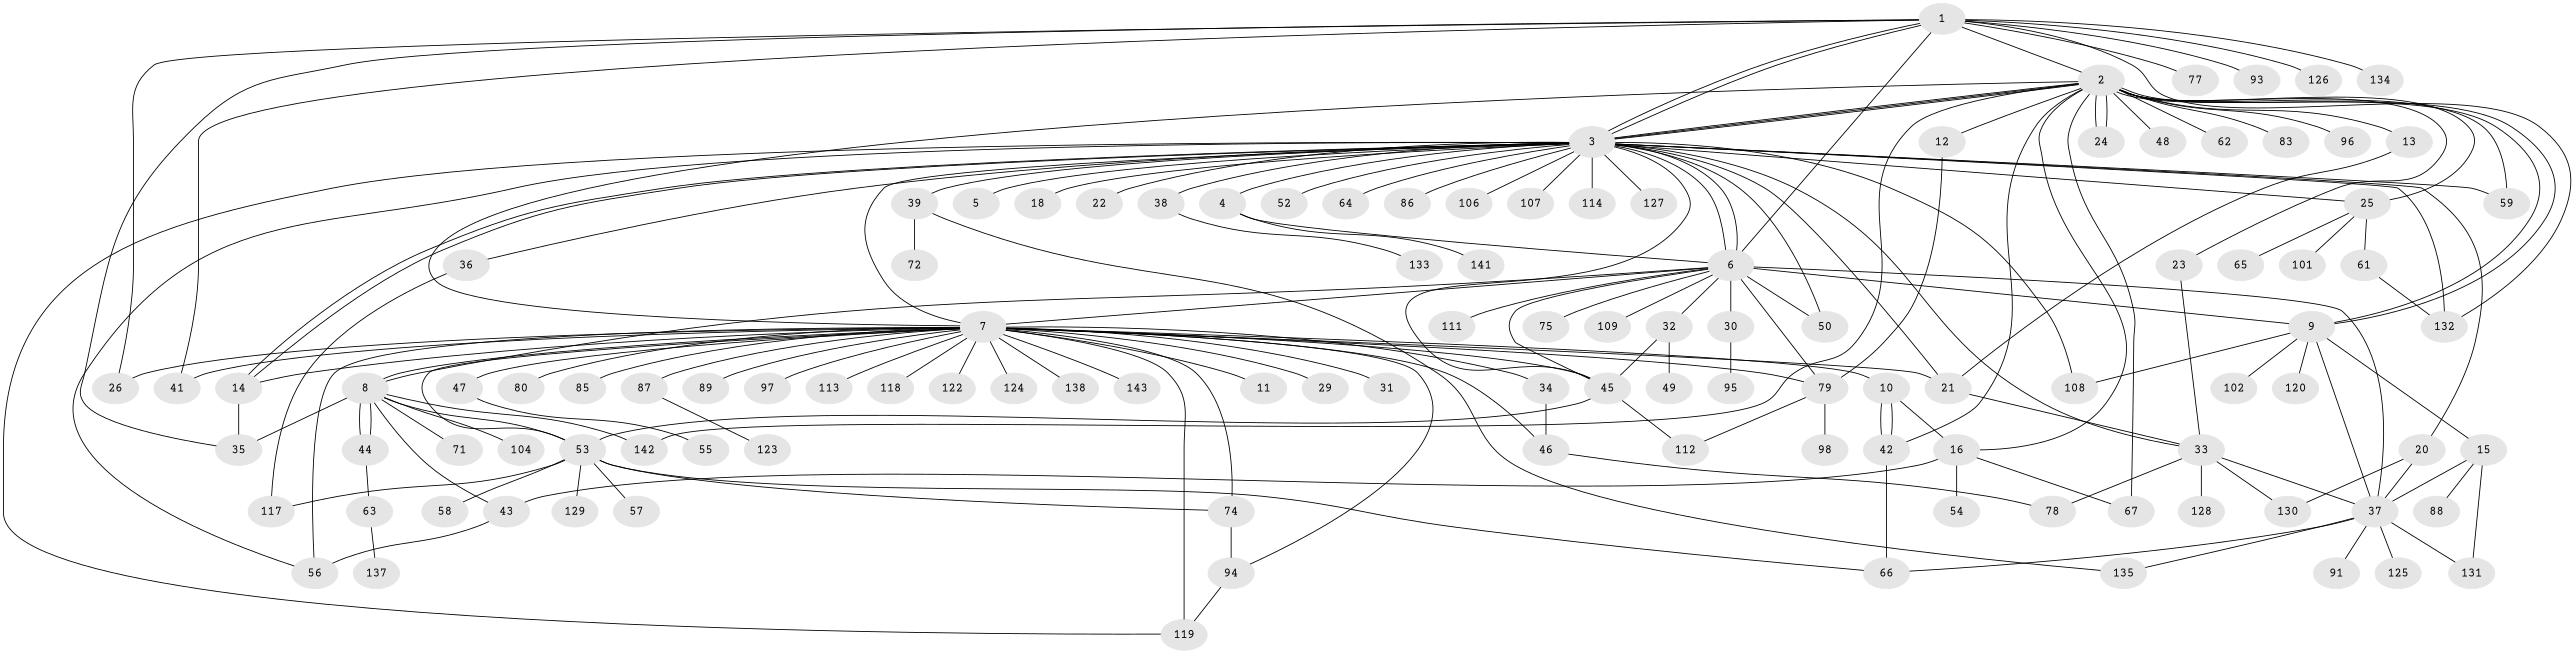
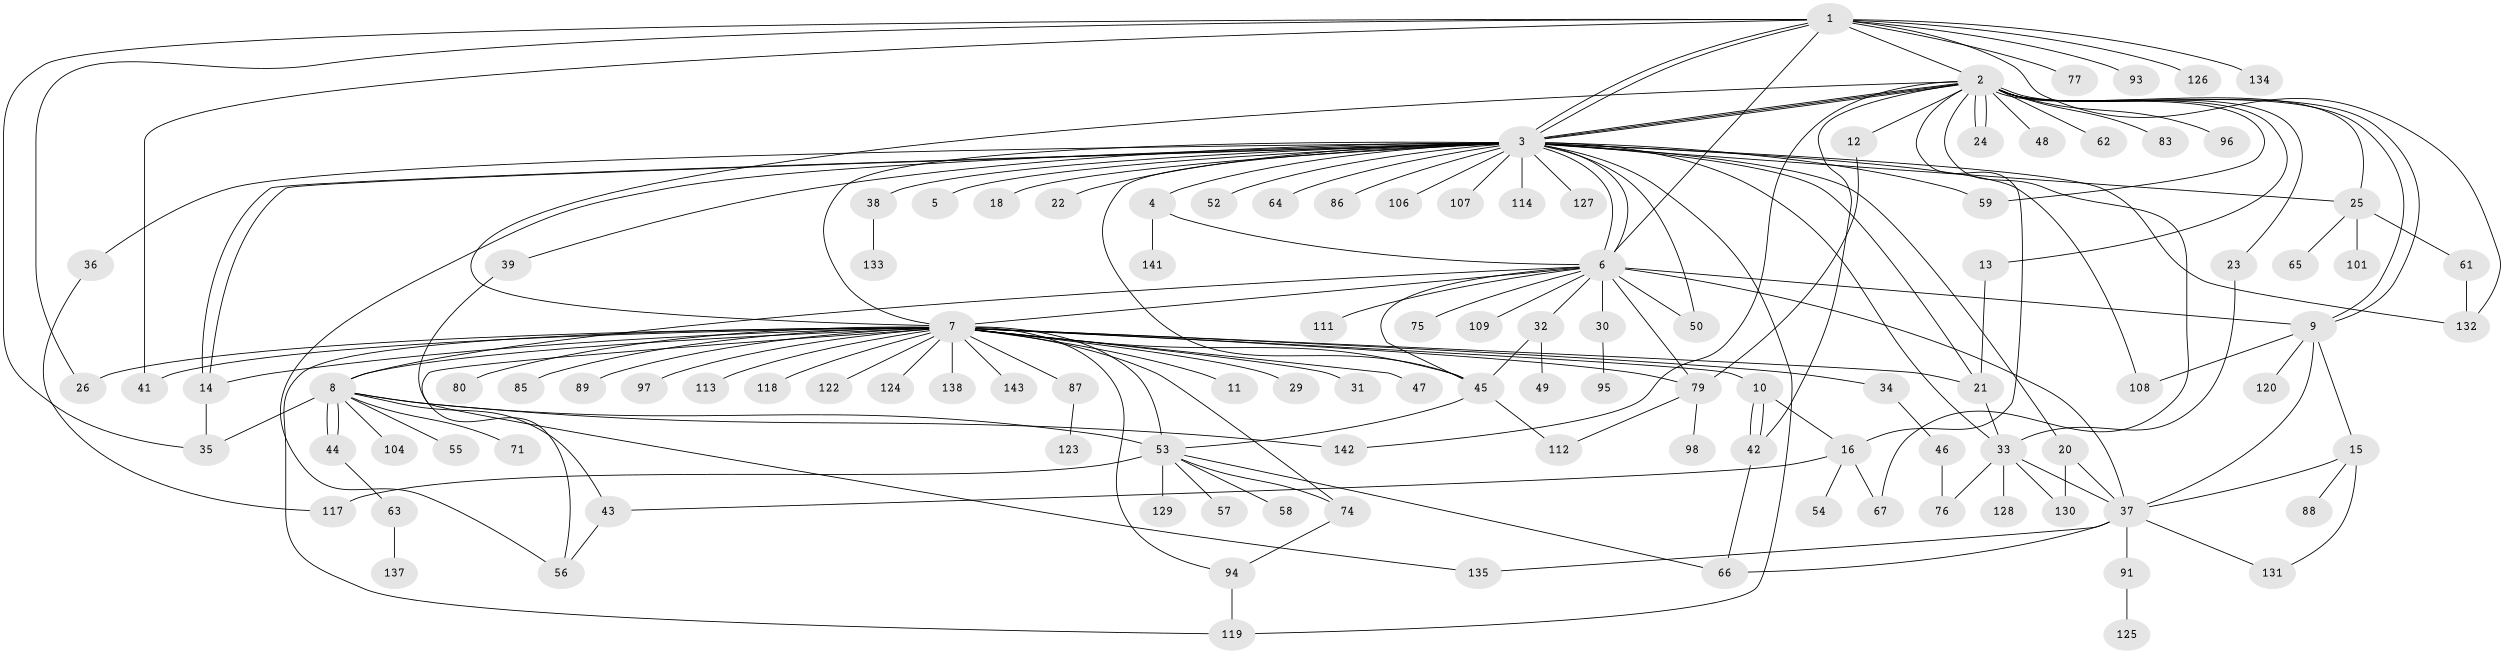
node "72": removed
edge "7" -- "46": removed
node "102": removed
edge "47" -- "55": now "8" -- "55"
node "78": label "78" -> "76"
edge "37" -- "125": now "91" -- "125"
